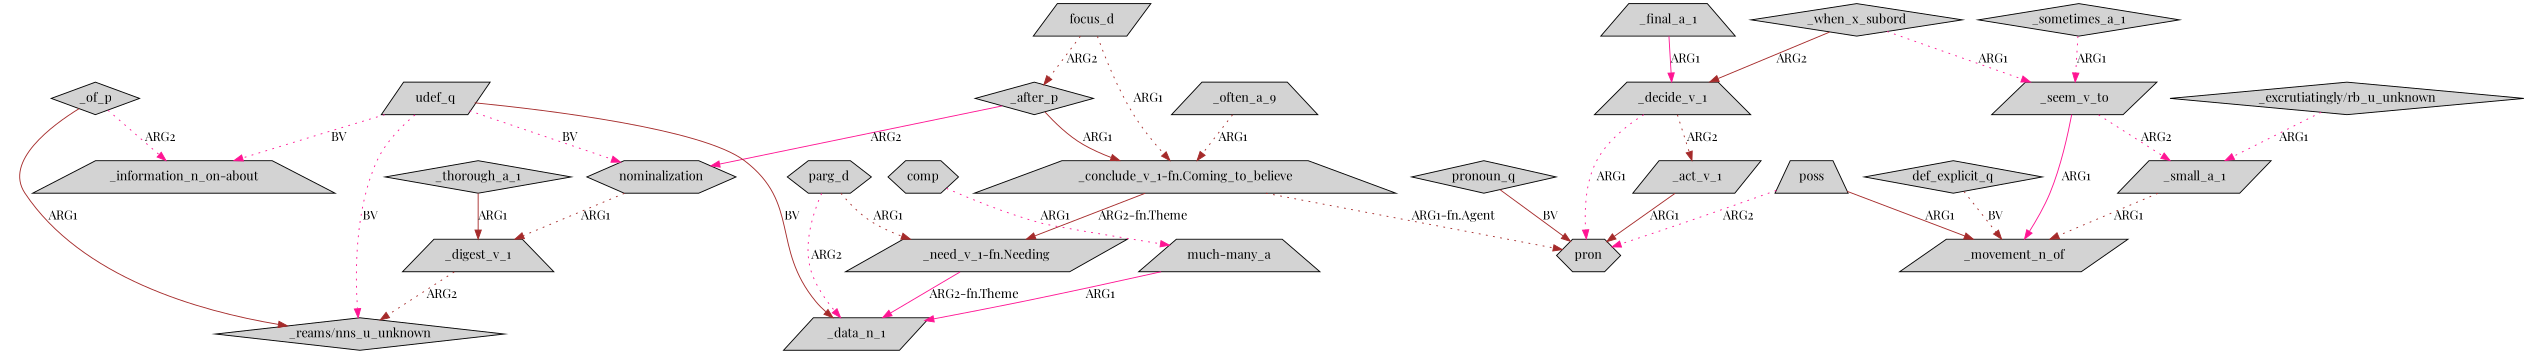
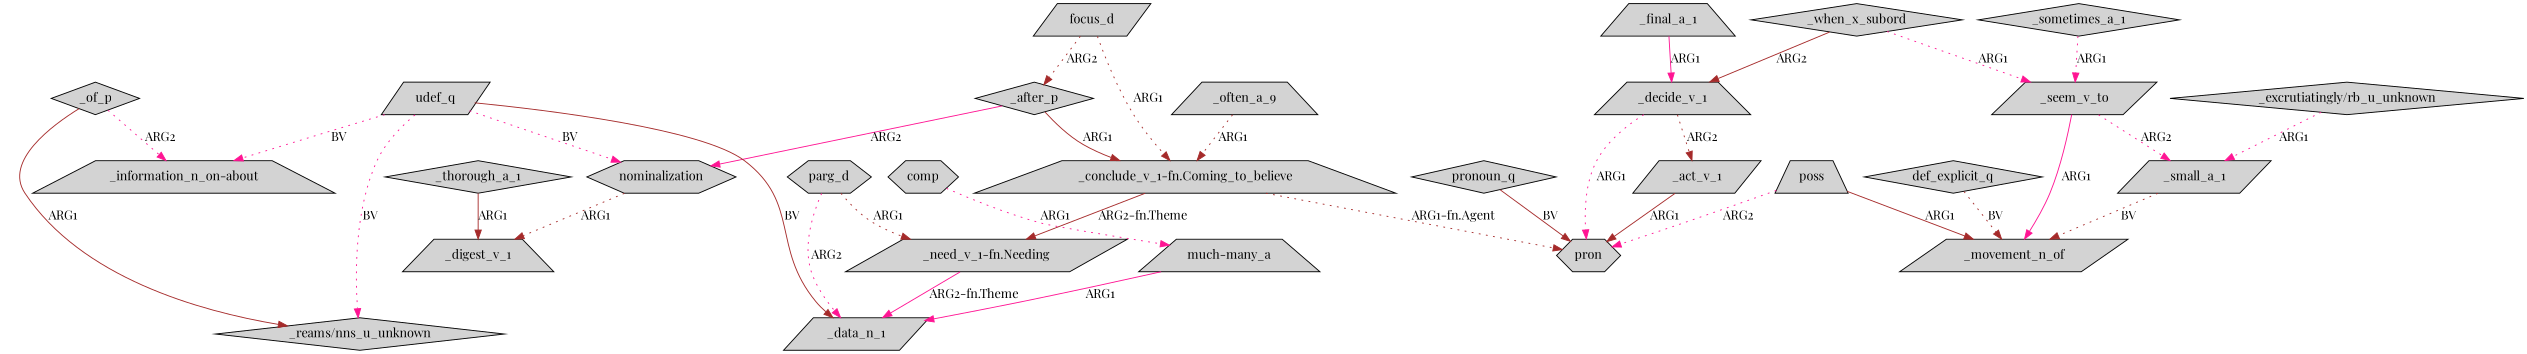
edge "_small_a_1" -> "_movement_n_of": label "ARG1" -> "BV"
edge "_digest_v_1" -> "_reams/nns_u_unknown": removed, label "ARG2"
